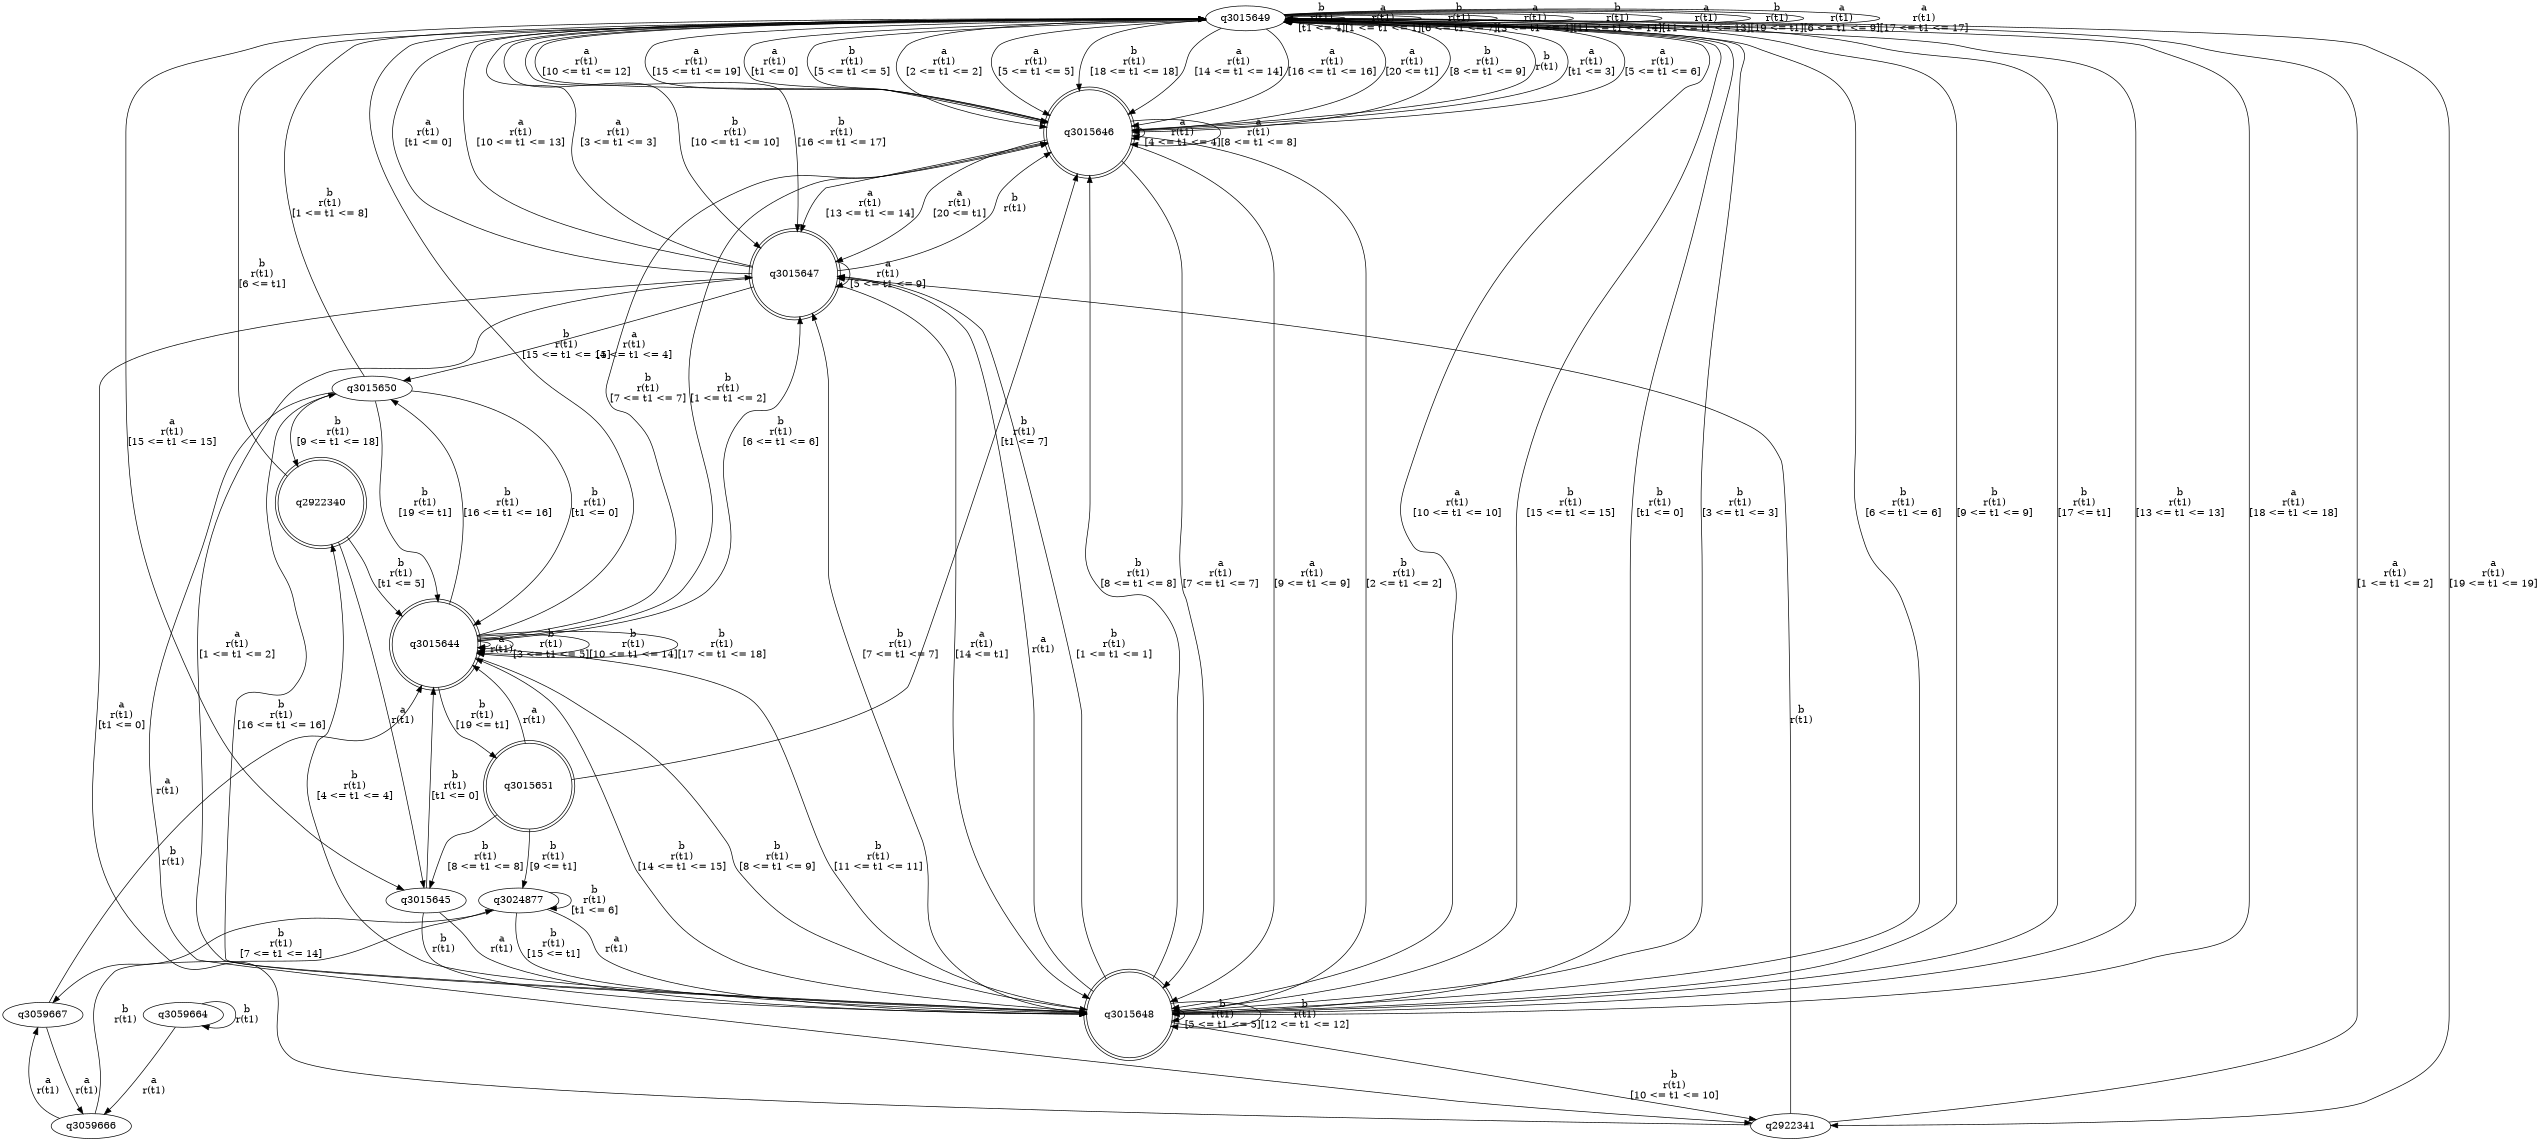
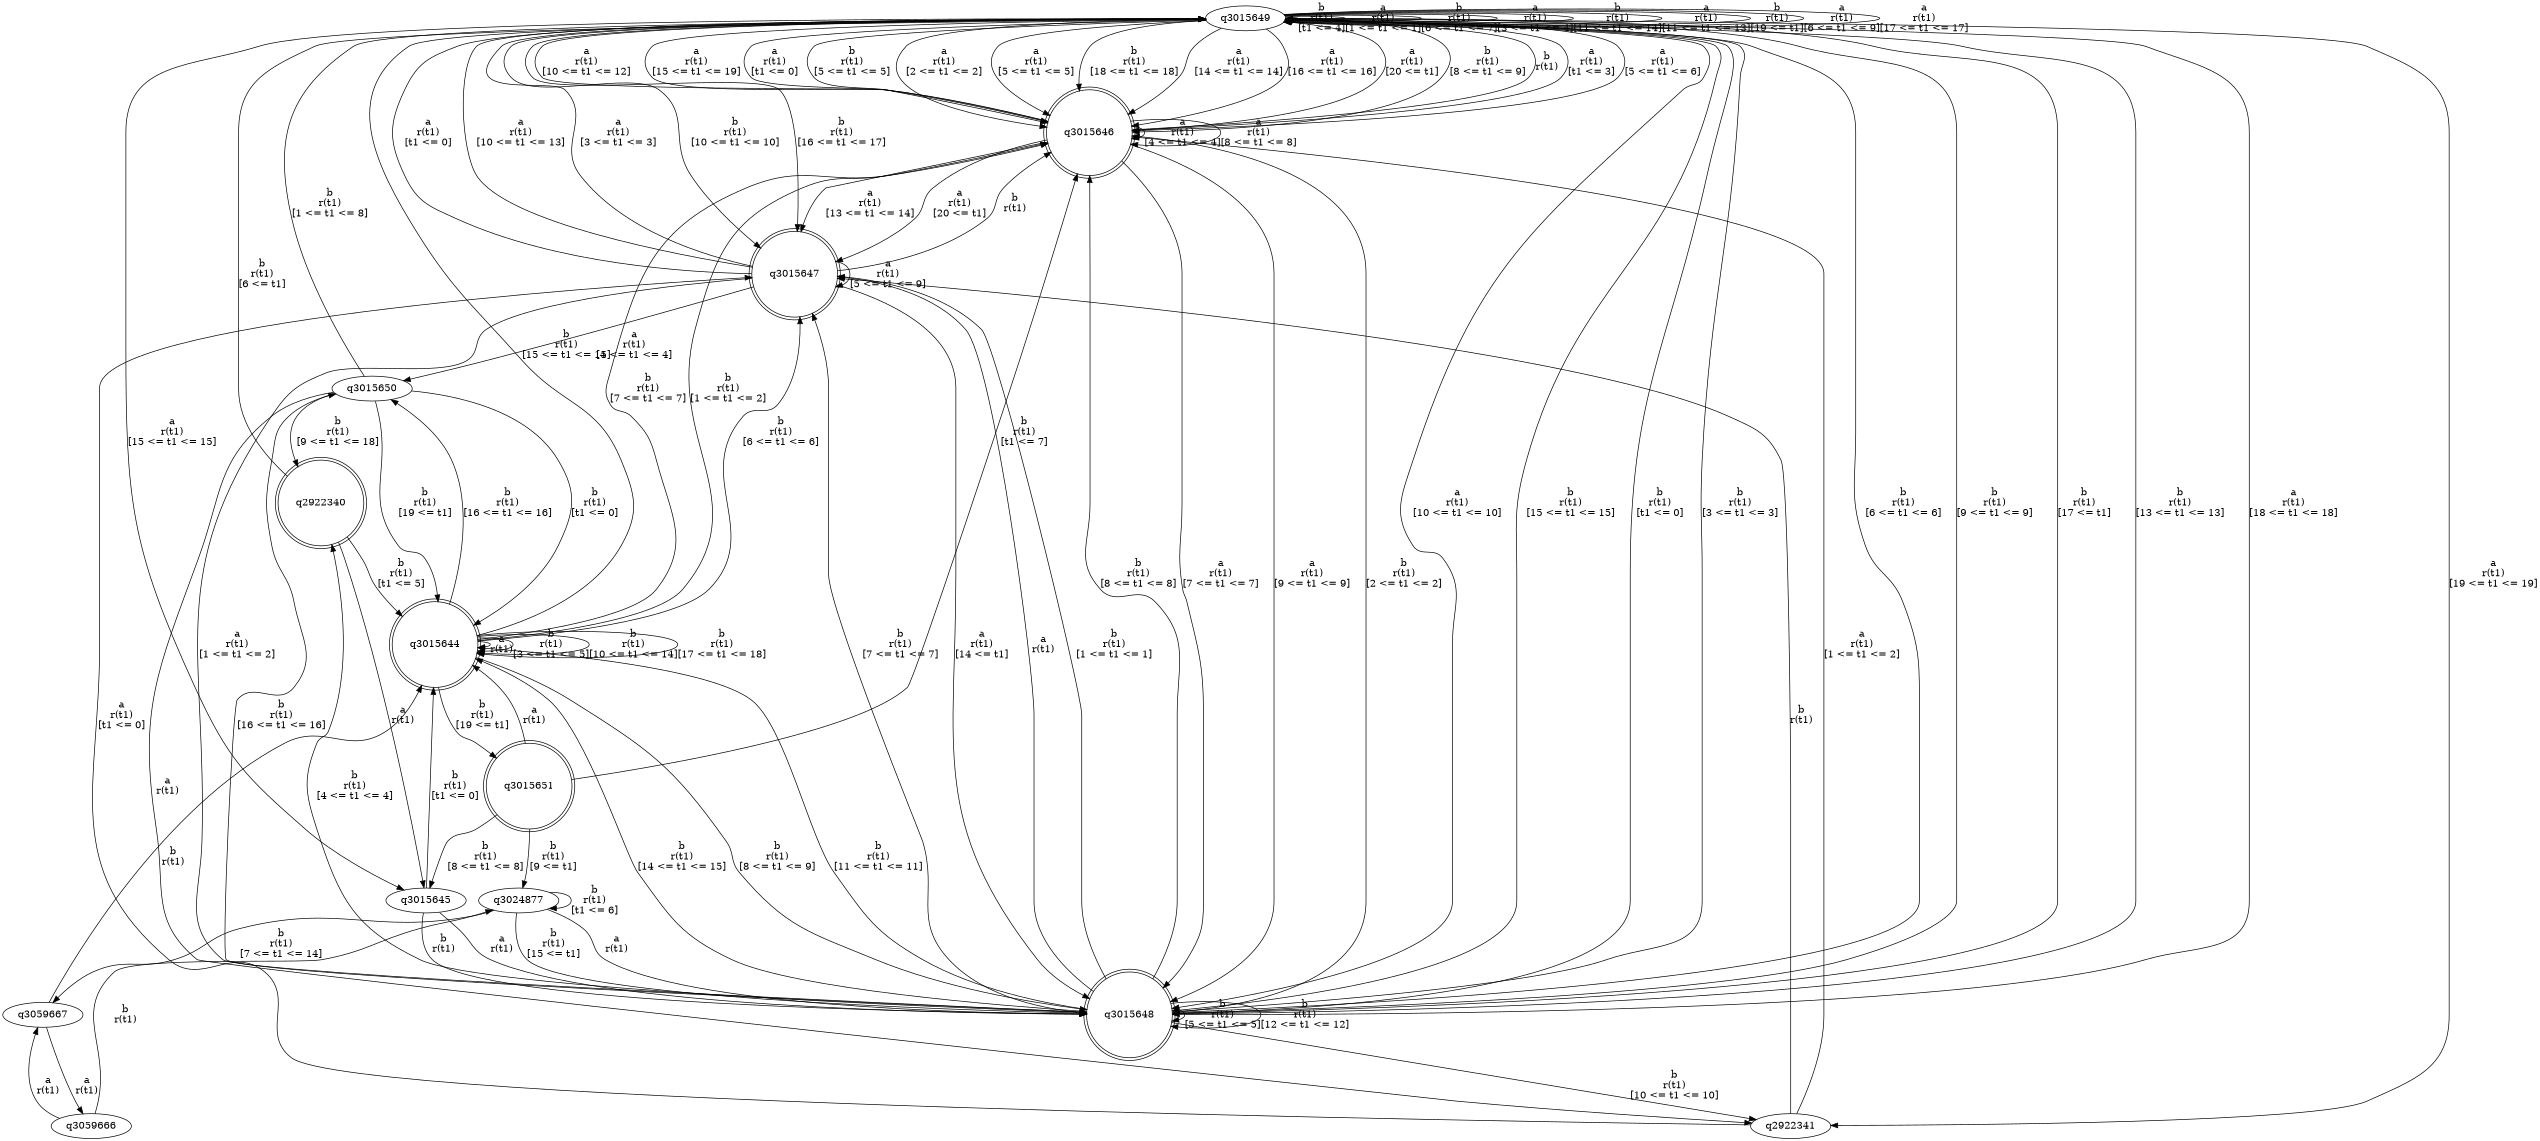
edge "q2922341" -> "q3015649": now "q2922341" -> "q3015646"
node "q3059664": removed
